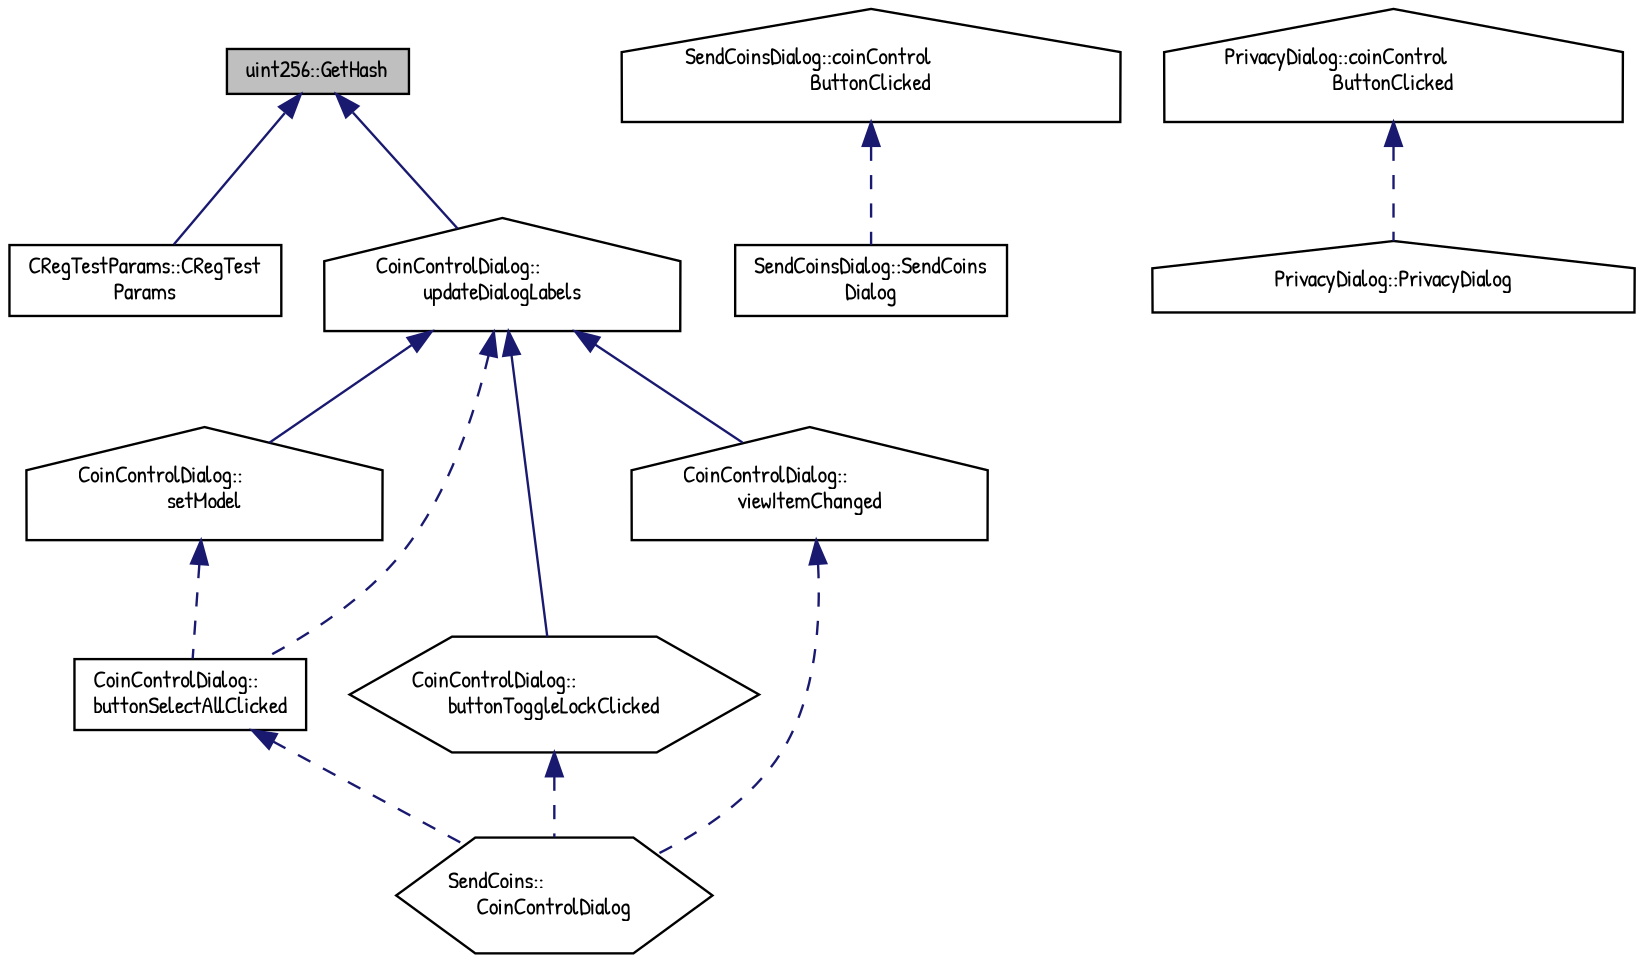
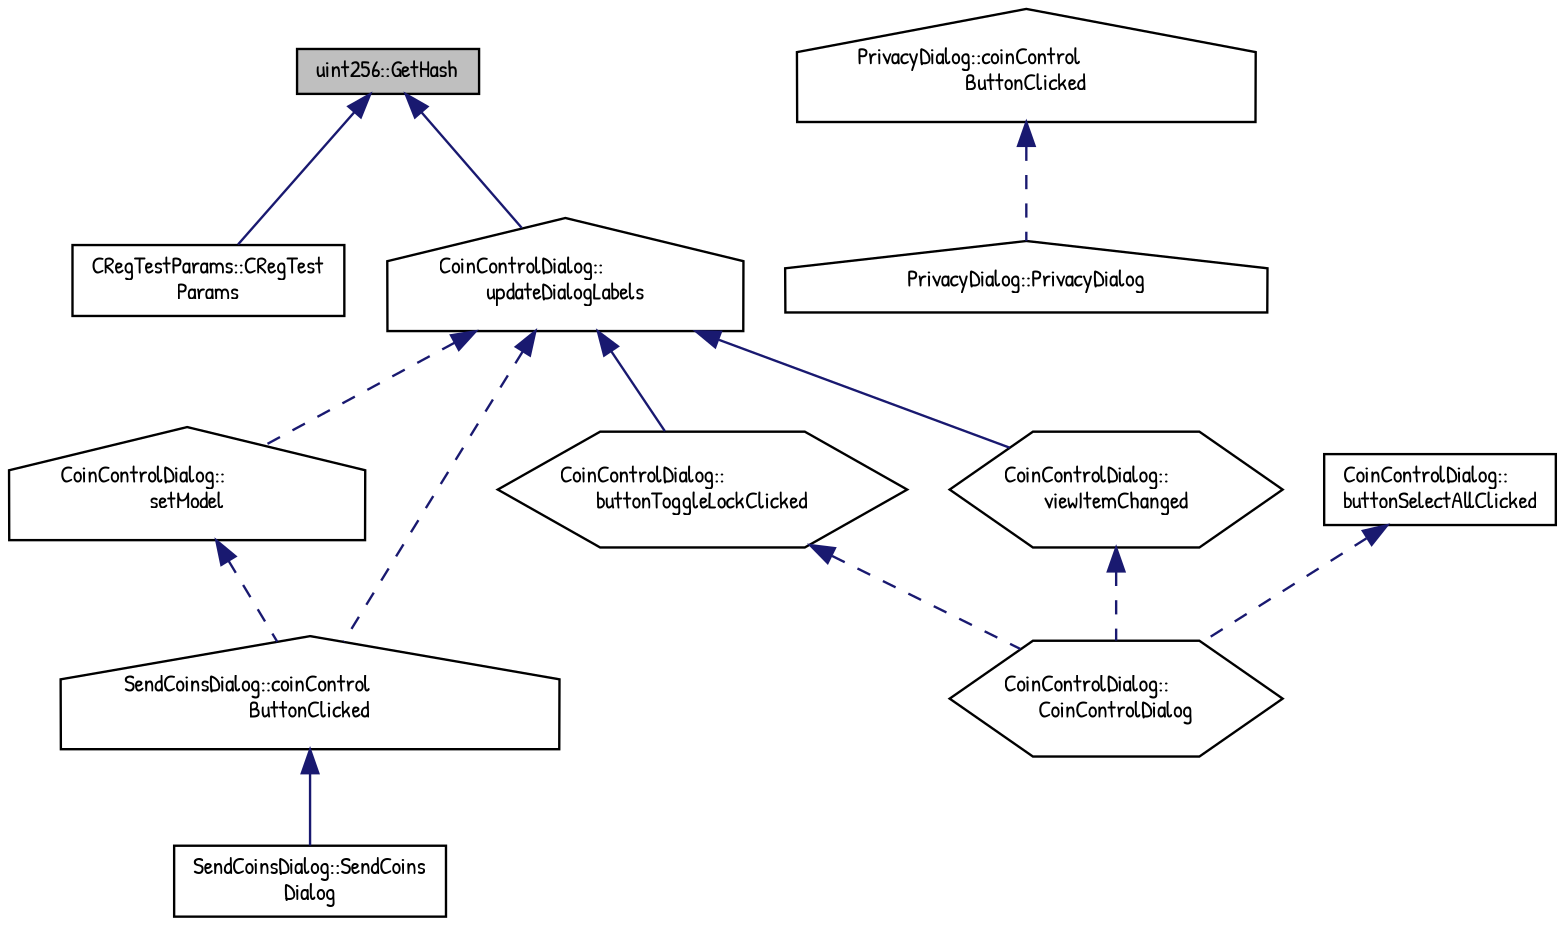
edge "SendCoinsDialog::SendCoins Dialog" -> "SendCoinsDialog::coinControl ButtonClicked": style dashed -> solid
edge "CoinControlDialog:: setModel" -> "CoinControlDialog:: updateDialogLabels": style solid -> dashed
node "CoinControlDialog:: viewItemChanged": shape house -> hexagon
edge "CoinControlDialog:: buttonSelectAllClicked" -> "CoinControlDialog:: updateDialogLabels": now "SendCoinsDialog::coinControl ButtonClicked" -> "CoinControlDialog:: updateDialogLabels"
edge "CoinControlDialog:: buttonSelectAllClicked" -> "CoinControlDialog:: setModel": now "SendCoinsDialog::coinControl ButtonClicked" -> "CoinControlDialog:: setModel"
node "SendCoins:: CoinControlDialog": label "SendCoins:: CoinControlDialog" -> "CoinControlDialog:: CoinControlDialog"
